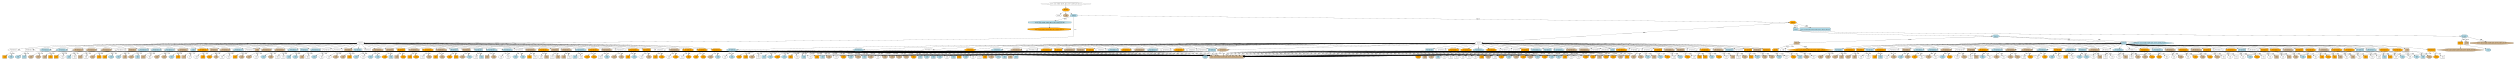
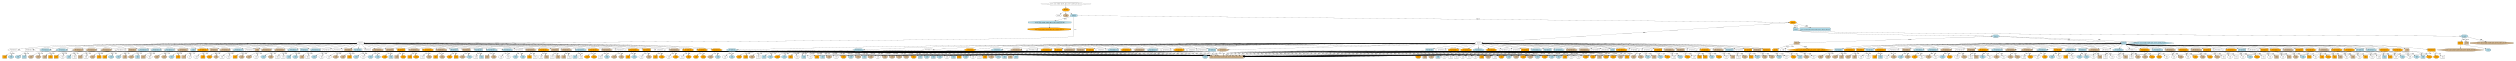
node "'d21": fillcolor tan -> orange
